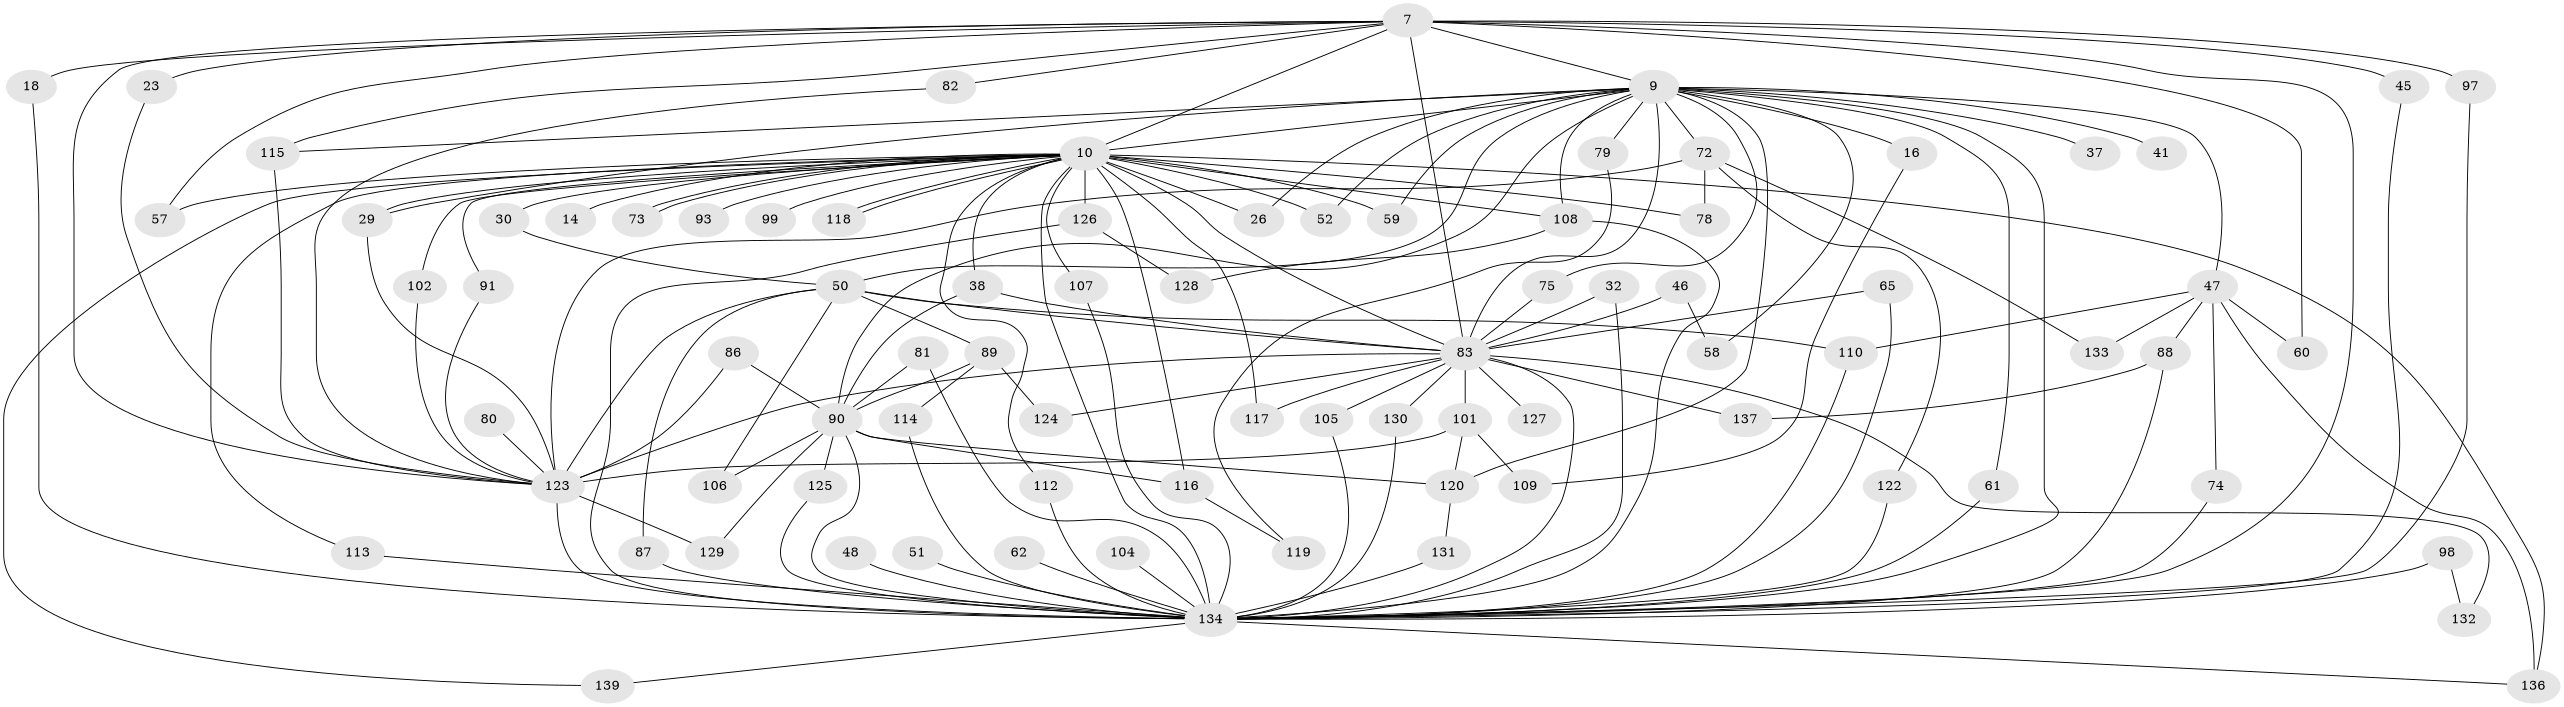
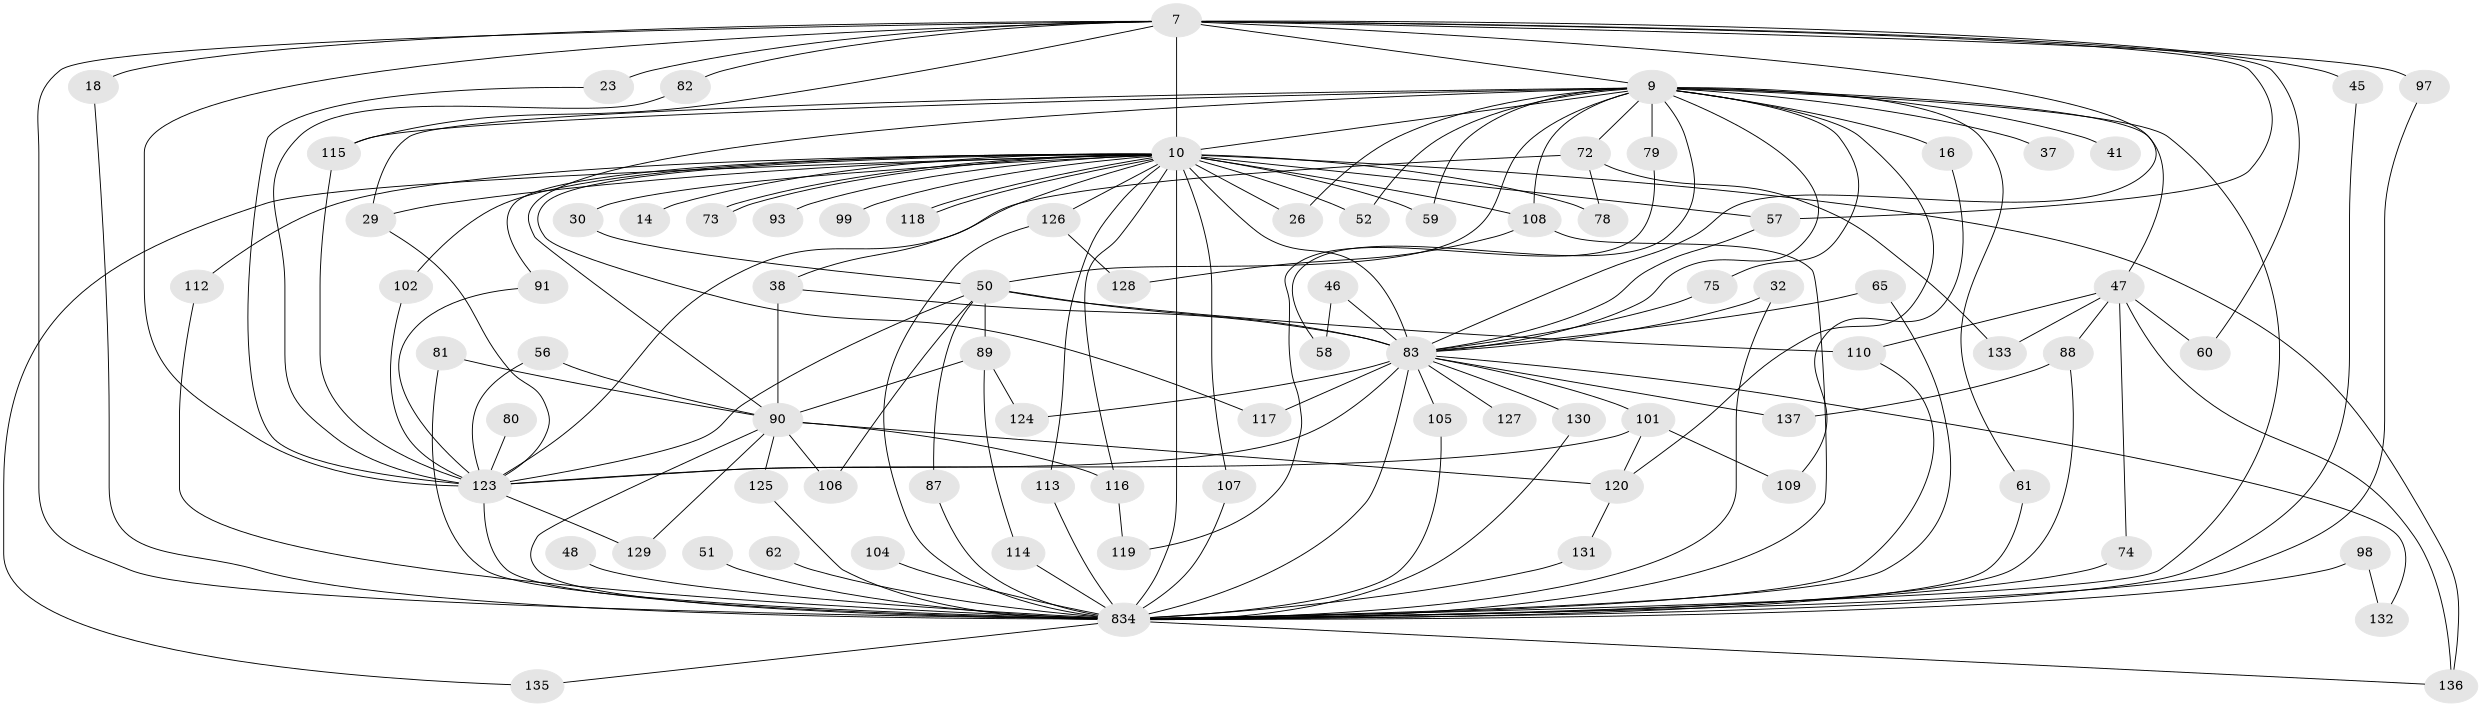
edge "57" -- "83": added
node "86": label "86" -> "56"
node "122": removed
node "134": label "134" -> "834"
node "139": label "139" -> "135"
